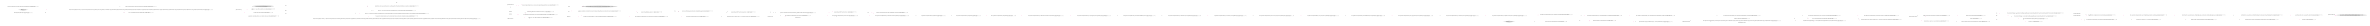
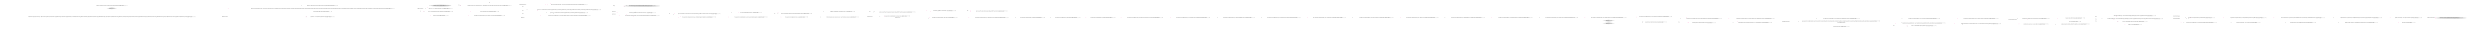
node "jettyServer.initialize()@@@54@@@['1', '1', '0']": added
node "prepare['1', '0', '0']": added
